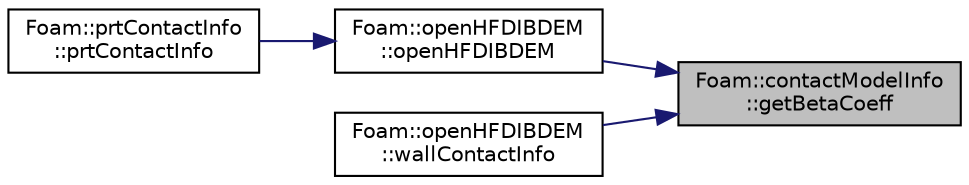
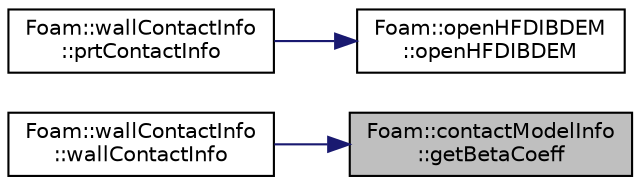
node "Foam::prtContactInfo ::prtContactInfo": label "Foam::prtContactInfo ::prtContactInfo" -> "Foam::wallContactInfo ::prtContactInfo"
edge "Foam::openHFDIBDEM ::openHFDIBDEM" -> "Foam::contactModelInfo ::getBetaCoeff": removed
node "Foam::openHFDIBDEM ::wallContactInfo": label "Foam::openHFDIBDEM ::wallContactInfo" -> "Foam::wallContactInfo ::wallContactInfo"
